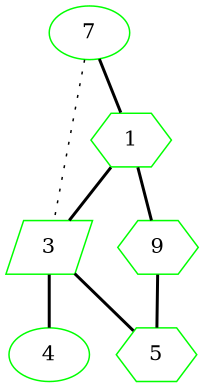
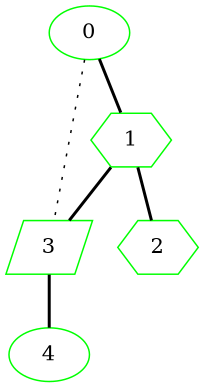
node "7": label "7" -> "0"
node "9": label "9" -> "2"
node "5": removed
